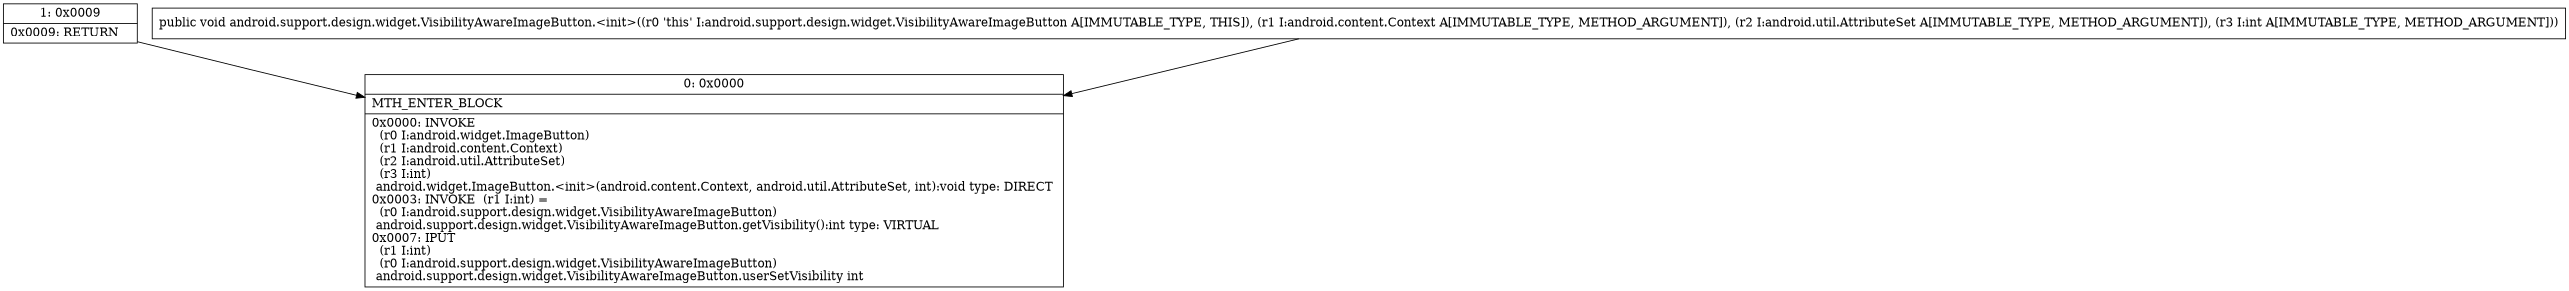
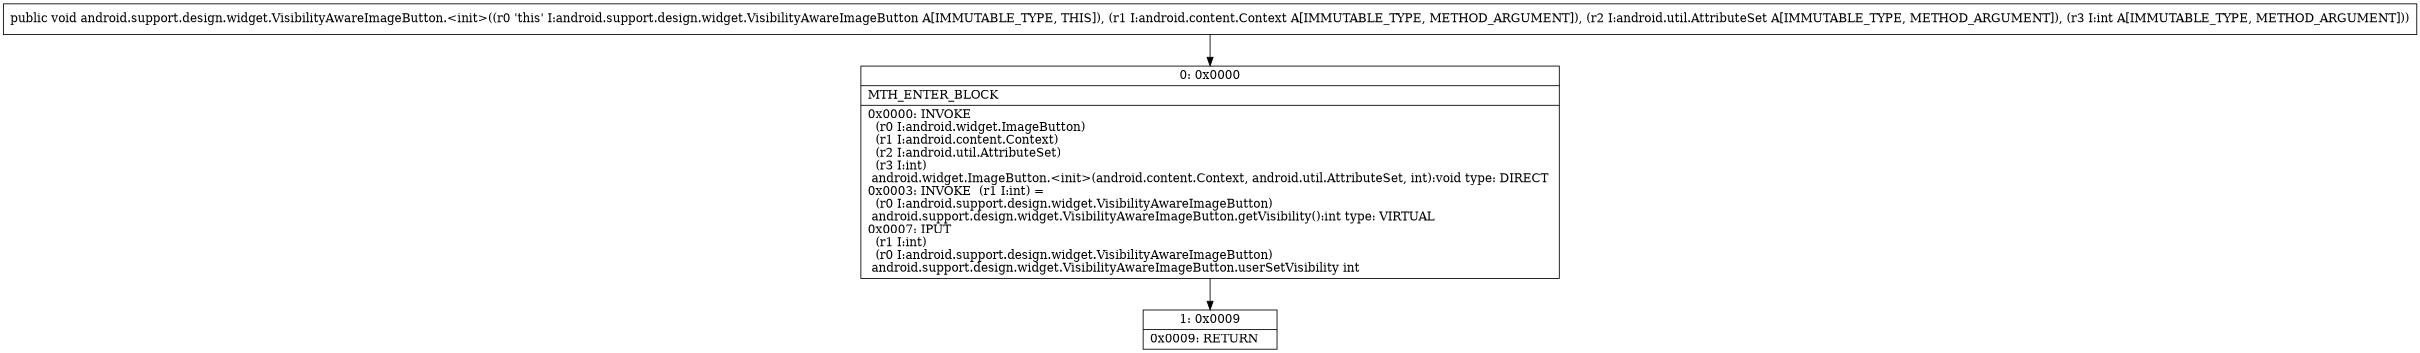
edge "1: 0x0009" -> "0: 0x0000": reversed
